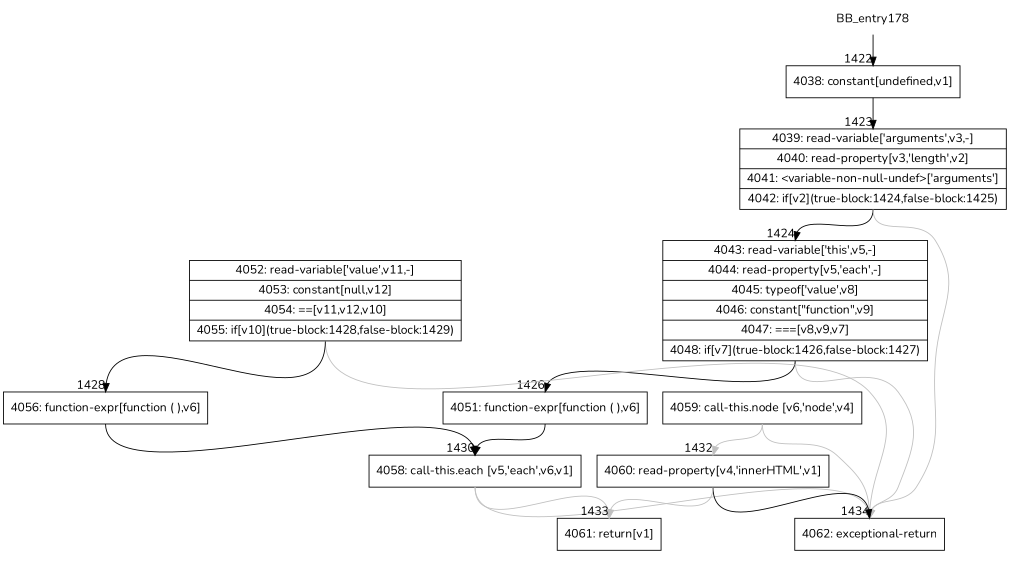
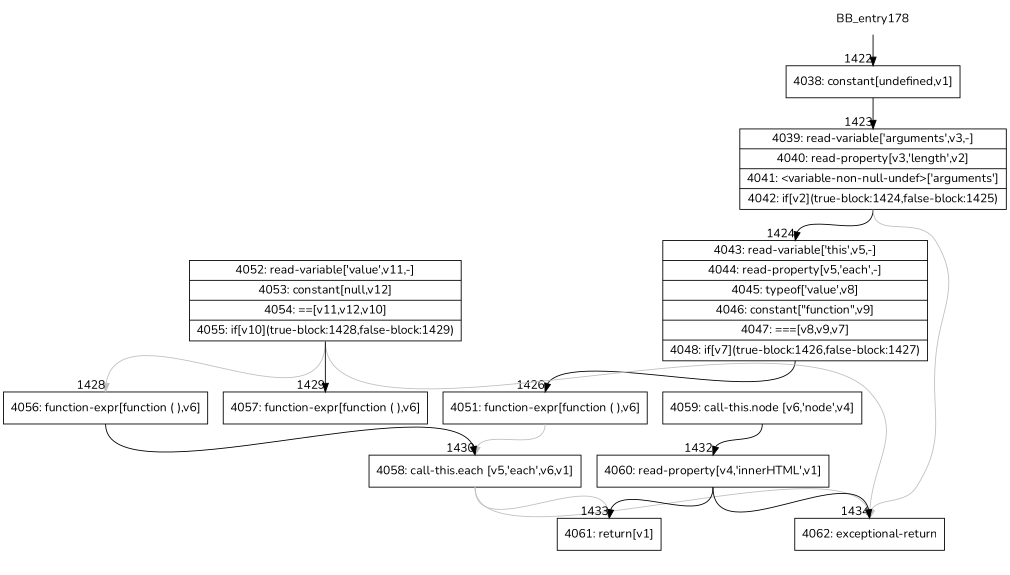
edge "4052: read-variable['value',v11,-]" -> "4056: function-expr[function ( ),v6]": color black -> gray
edge "4043: read-variable['this',v5,-]" -> "4062: exceptional-return": removed
node "4057: function-expr[function ( ),v6]": added
edge "4059: call-this.node [v6,'node',v4]" -> "4060: read-property[v4,'innerHTML',v1]": color gray -> black
edge "4051: function-expr[function ( ),v6]" -> "4058: call-this.each [v5,'each',v6,v1]": color black -> gray
edge "4059: call-this.node [v6,'node',v4]" -> "4062: exceptional-return": removed
edge "4060: read-property[v4,'innerHTML',v1]" -> "4061: return[v1]": color gray -> black
